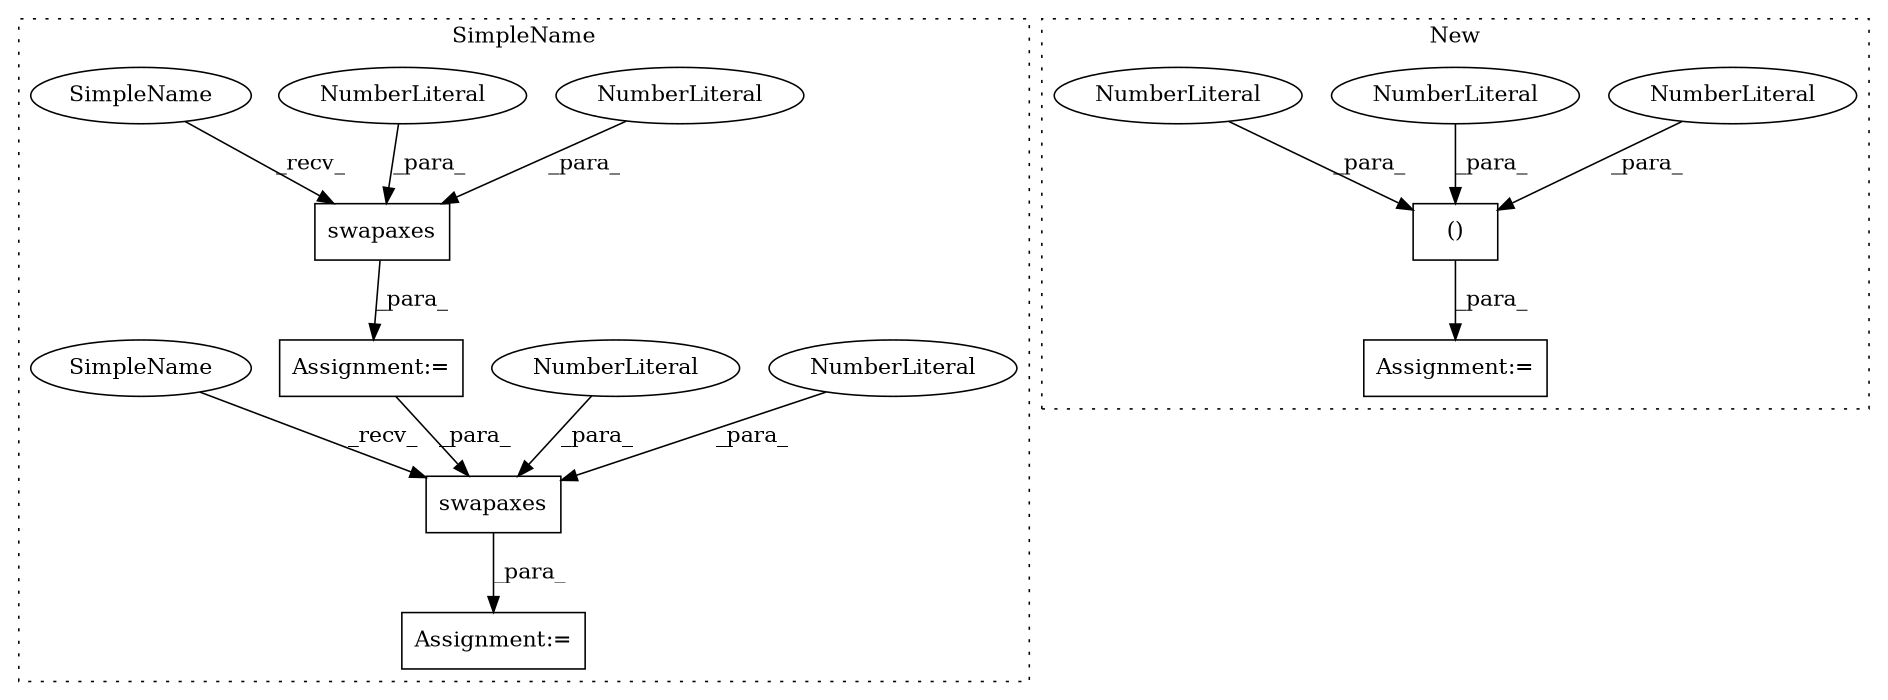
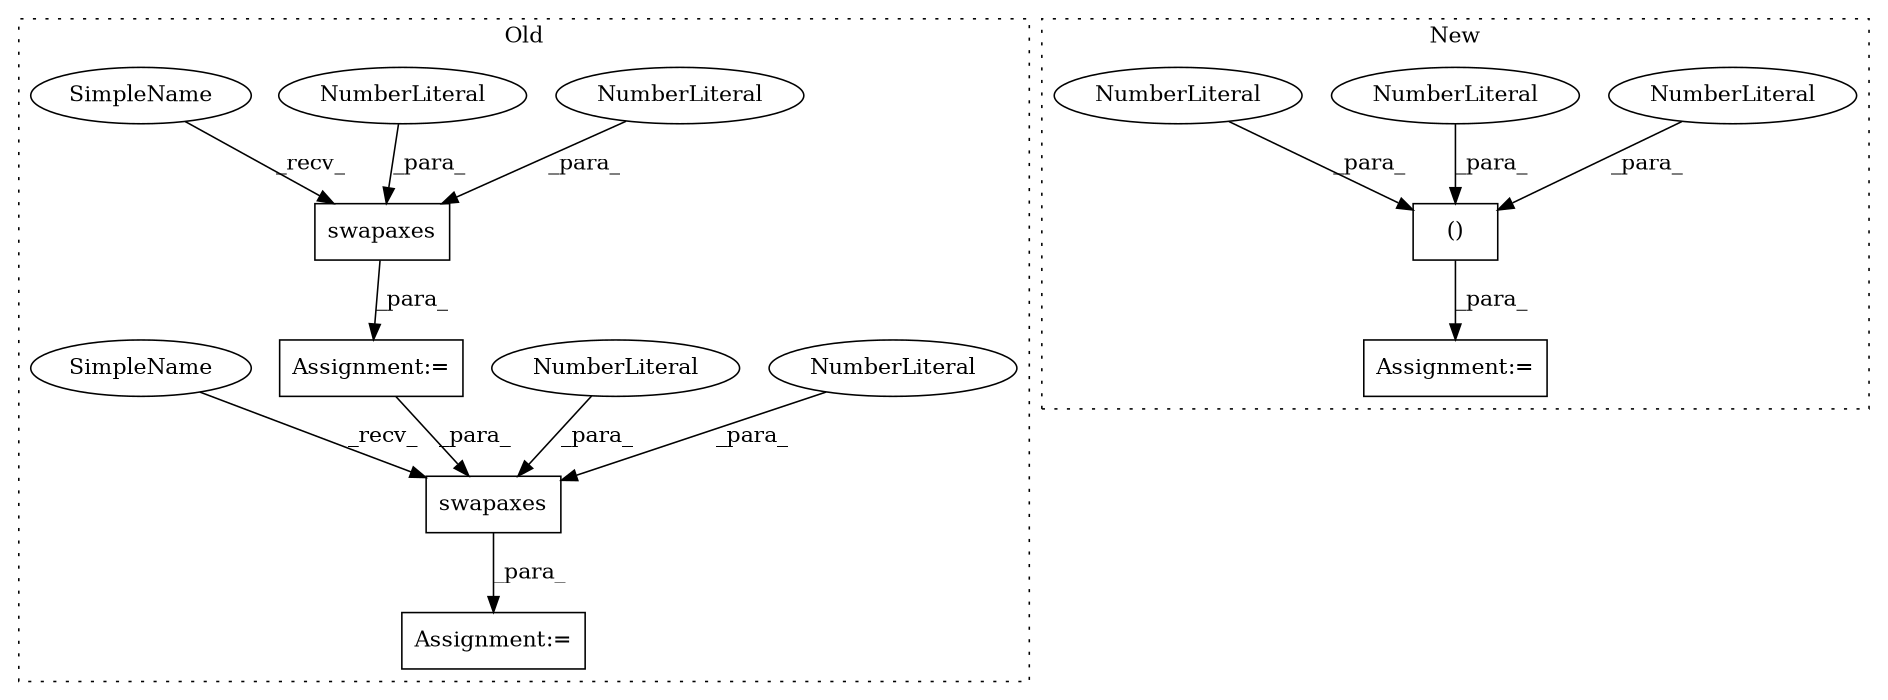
cluster "SimpleName": label "SimpleName" -> "Old"
